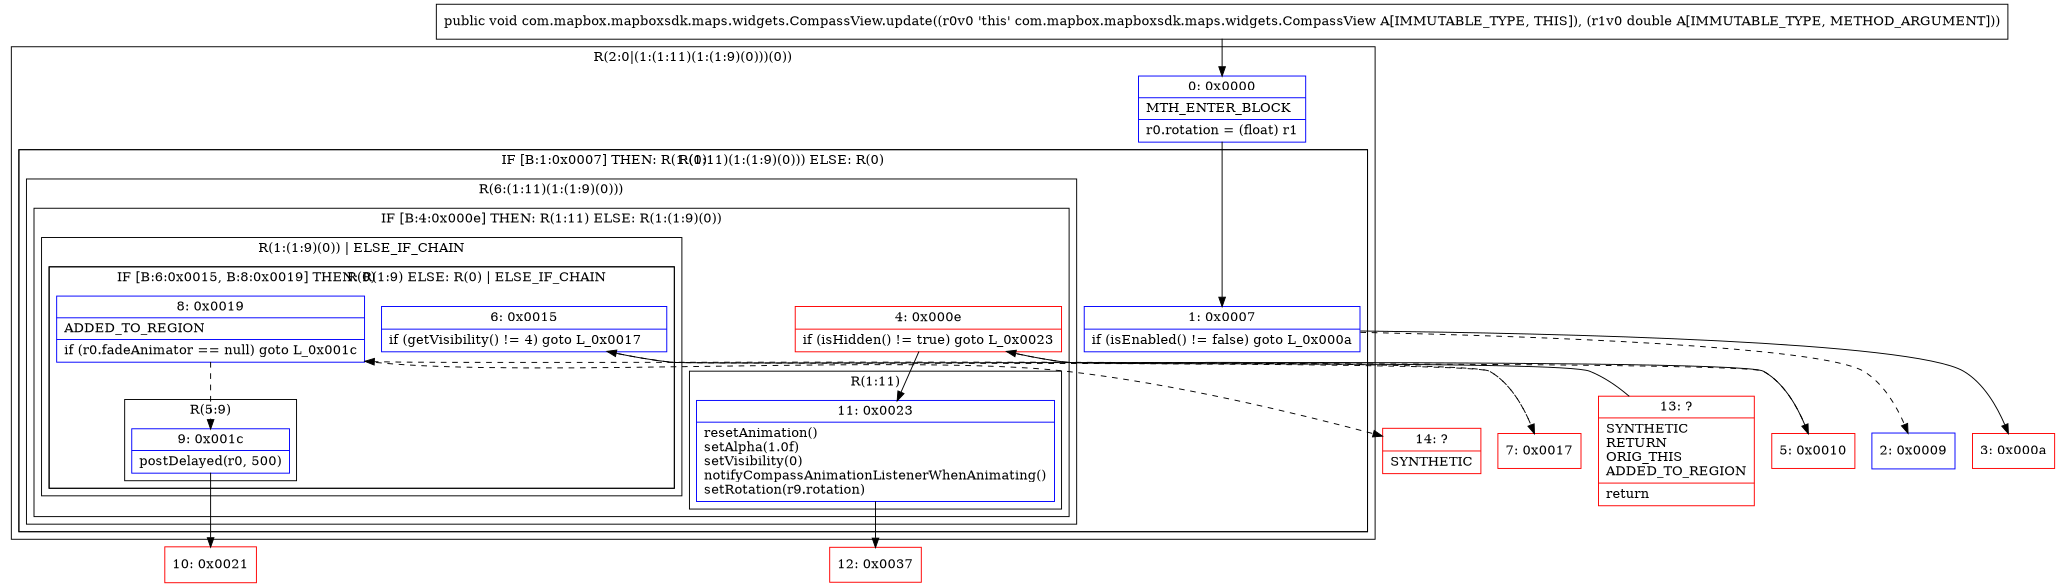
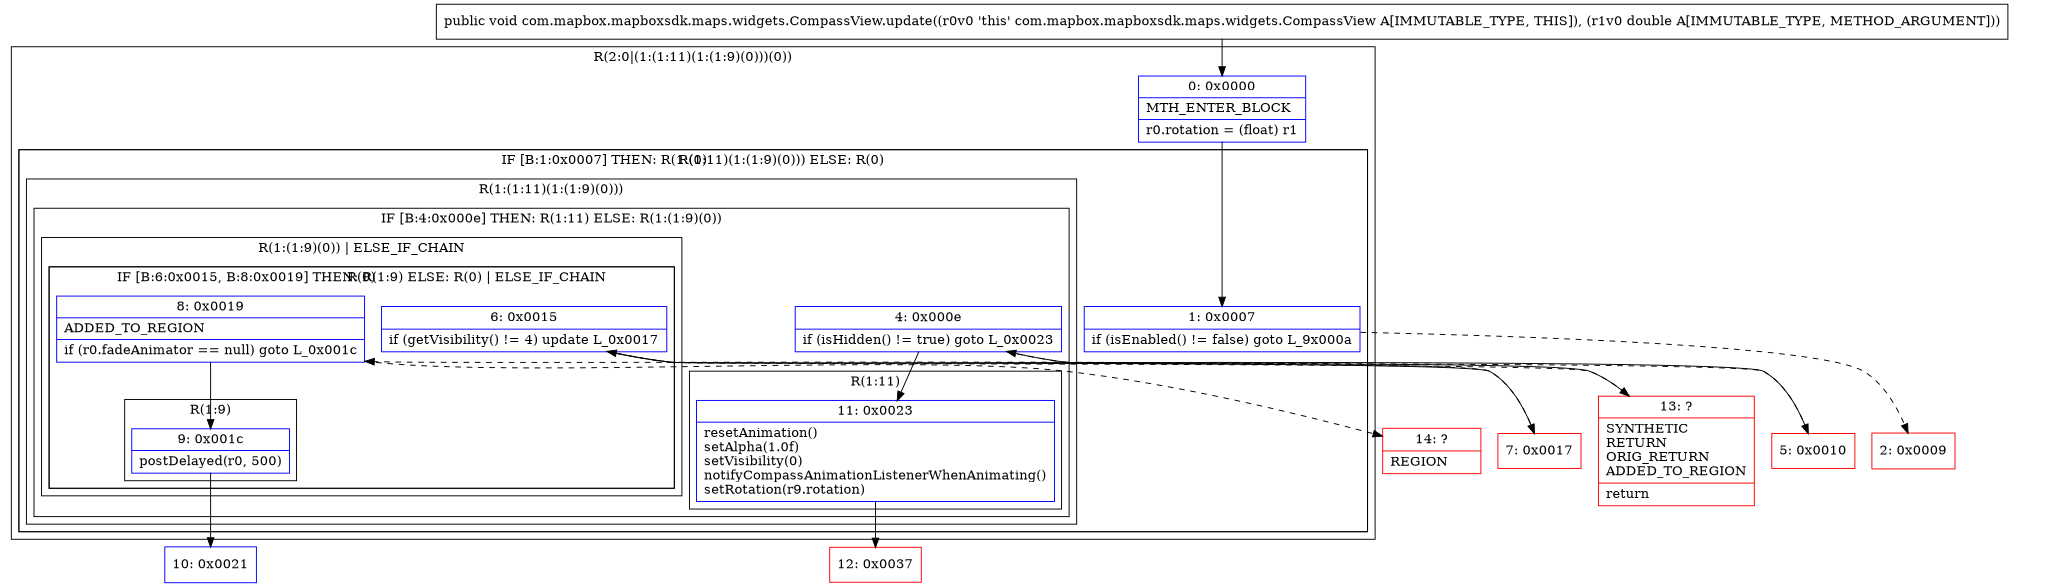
cluster "R(6:(1:11)(1:(1:9)(0)))": label "R(6:(1:11)(1:(1:9)(0)))" -> "R(1:(1:11)(1:(1:9)(0)))"
node "4: 0x000e": color red -> blue
node "6: 0x0015": text "if (getVisibility() != 4) goto L_0x0017" -> "if (getVisibility() != 4) update L_0x0017"
node "1: 0x0007": text "if (isEnabled() != false) goto L_0x000a" -> "if (isEnabled() != false) goto L_9x000a"
edge "6: 0x0015" -> "7: 0x0017": style dashed -> solid
edge "6: 0x0015" -> "13: ?": added
edge "8: 0x0019" -> "9: 0x001c": style dashed -> solid
cluster "R(5:9)": label "R(5:9)" -> "R(1:9)"
node "2: 0x0009": color blue -> red
node "3: 0x000a": removed
node "13: ?": text "ORIG_THIS" -> "ORIG_RETURN"
node "14: ?": text "SYNTHETIC" -> "REGION"
node "10: 0x0021": color red -> blue
